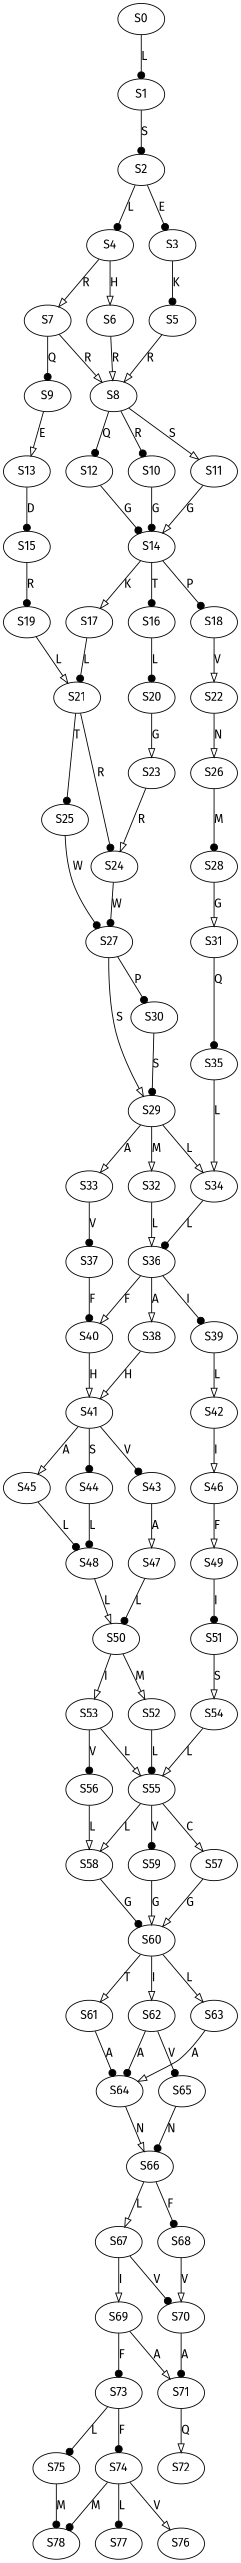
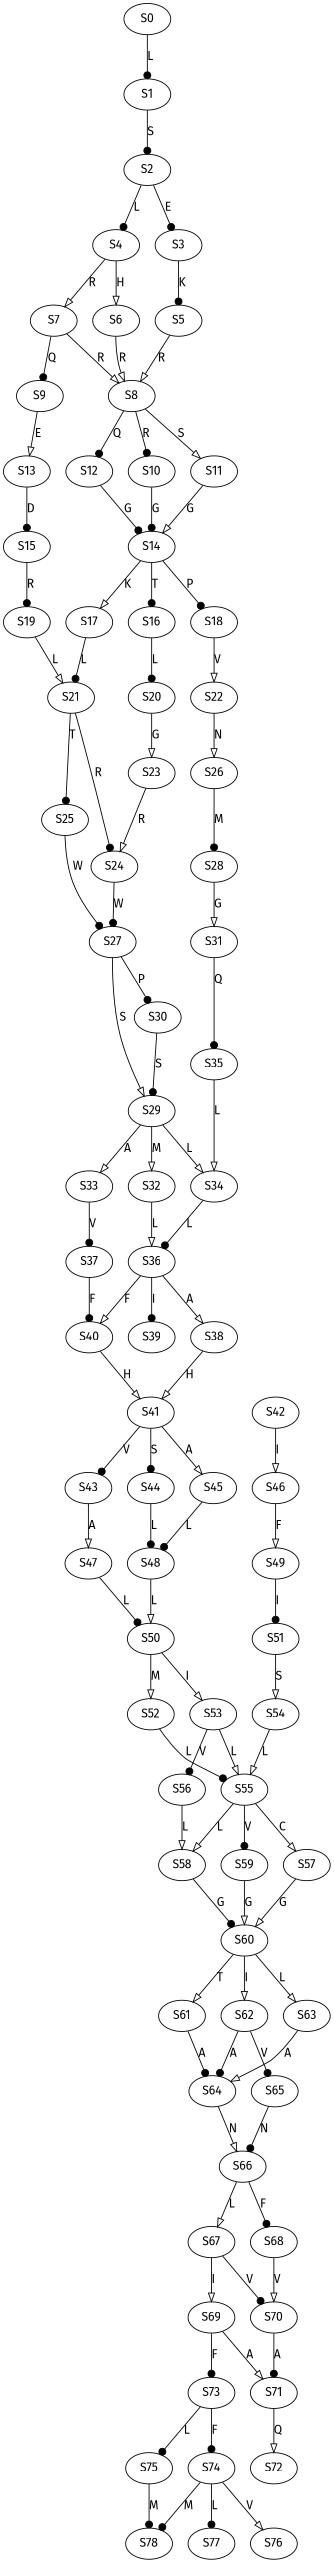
edge "S39" -> "S42": removed, label "L"
